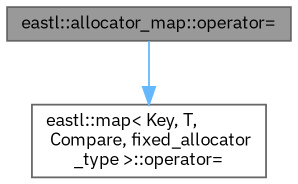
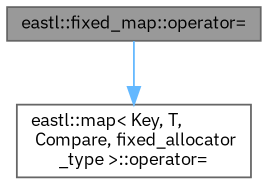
node "eastl::allocator_map::operator=": label "eastl::allocator_map::operator=" -> "eastl::fixed_map::operator="
